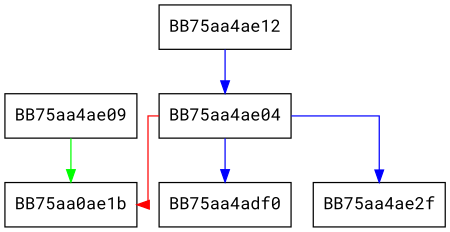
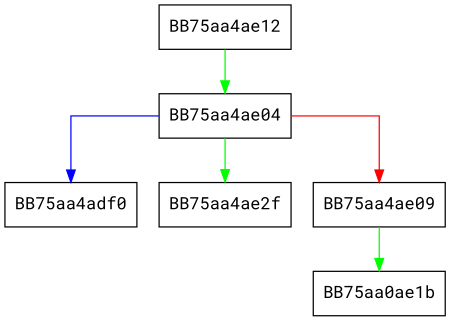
edge "BB75aa4ae12" -> "BB75aa4ae04": color blue -> green
edge "BB75aa4ae04" -> "BB75aa4ae2f": color blue -> green
edge "BB75aa4ae04" -> "BB75aa0ae1b": now "BB75aa4ae04" -> "BB75aa4ae09"
